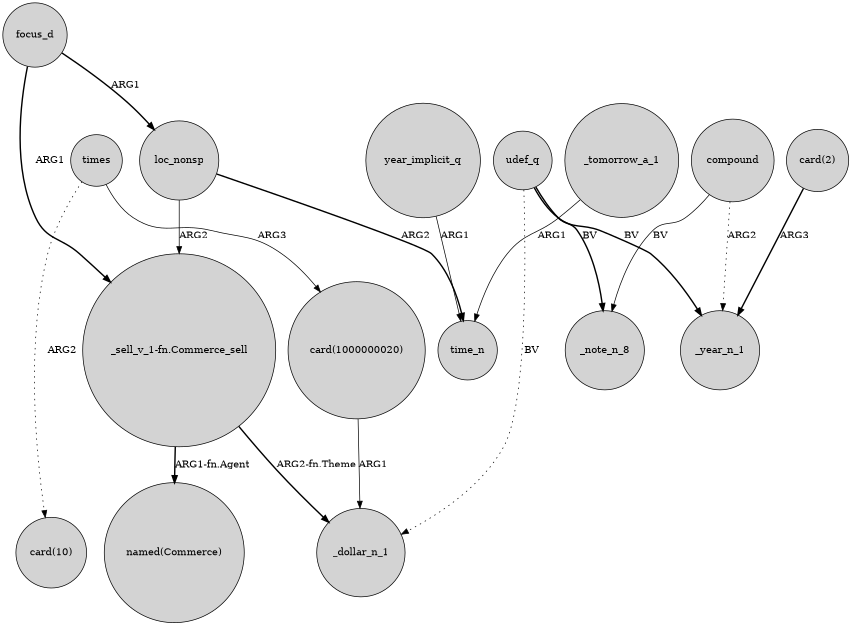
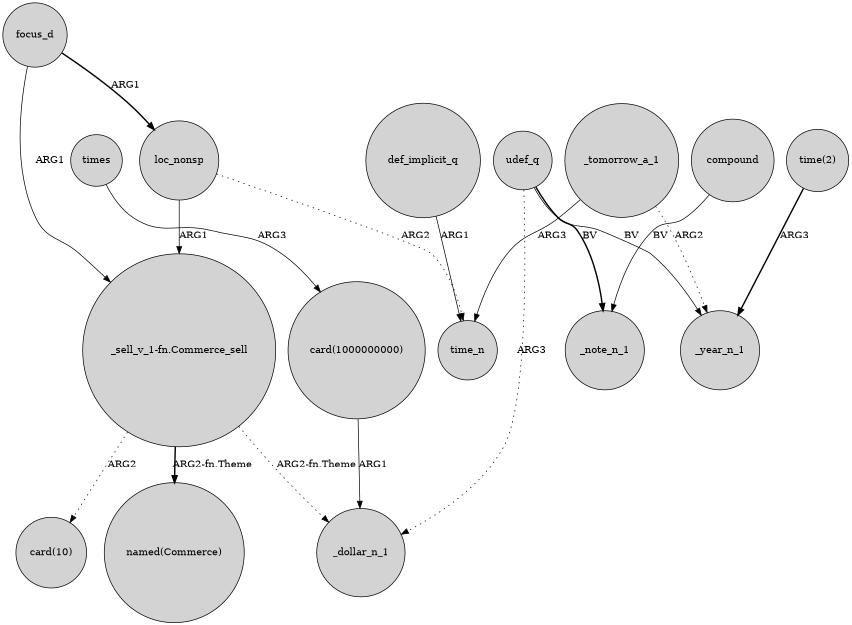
node "year_implicit_q": label "year_implicit_q" -> "def_implicit_q"
node "card(2)": label "card(2)" -> "time(2)"
edge "focus_d" -> "_sell_v_1-fn.Commerce_sell": style bold -> solid
edge "loc_nonsp" -> "time_n": style bold -> dotted
edge "loc_nonsp" -> "_sell_v_1-fn.Commerce_sell": label "ARG2" -> "ARG1"
edge "_tomorrow_a_1" -> "time_n": label "ARG1" -> "ARG3"
edge "udef_q" -> "_year_n_1": style bold -> solid
edge "compound" -> "_year_n_1": now "_tomorrow_a_1" -> "_year_n_1"
edge "times" -> "card(10)": now "_sell_v_1-fn.Commerce_sell" -> "card(10)"
node "card(1000000020)": label "card(1000000020)" -> "card(1000000000)"
edge "udef_q" -> "_dollar_n_1": label "BV" -> "ARG3"
node "_note_n_8": label "_note_n_8" -> "_note_n_1"
edge "_sell_v_1-fn.Commerce_sell" -> "named(Commerce)": label "ARG1-fn.Agent" -> "ARG2-fn.Theme"
edge "_sell_v_1-fn.Commerce_sell" -> "_dollar_n_1": style bold -> dotted
